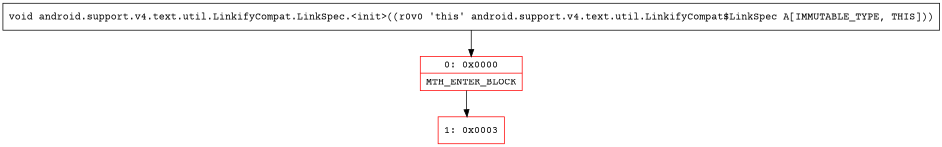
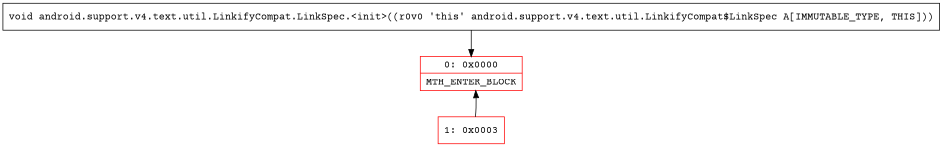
edge "0: 0x0000" -> "1: 0x0003": reversed
